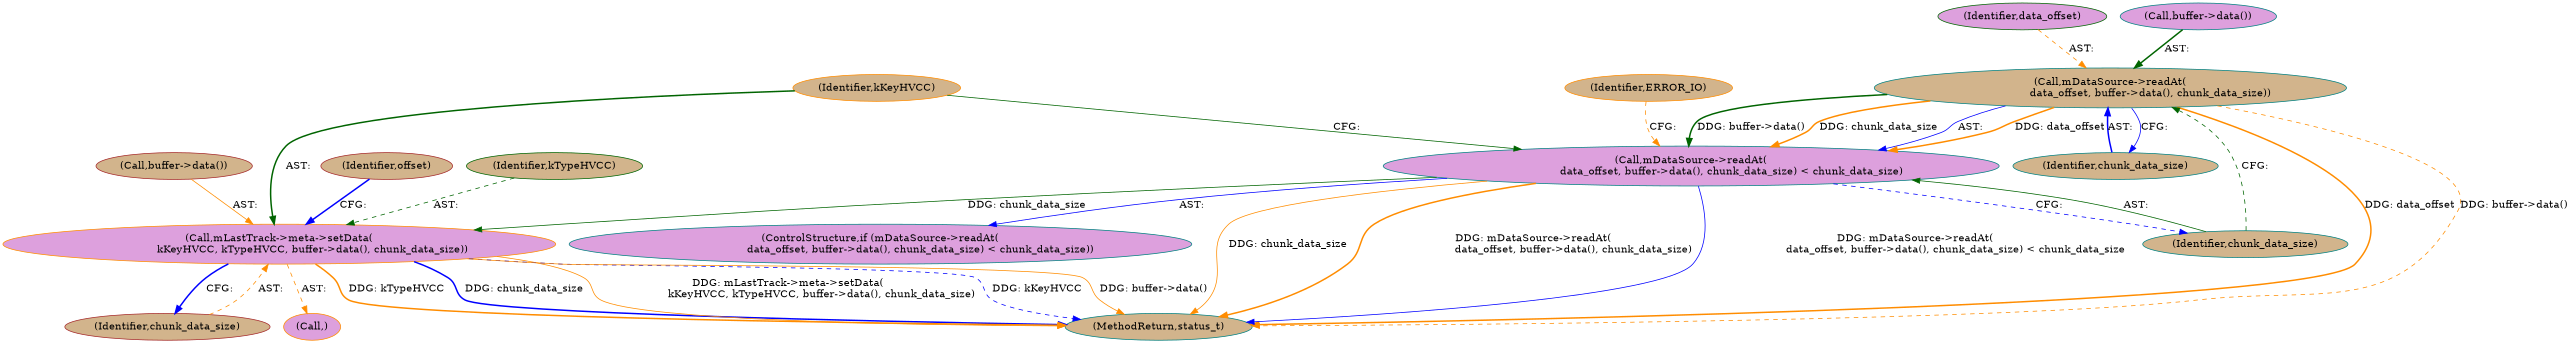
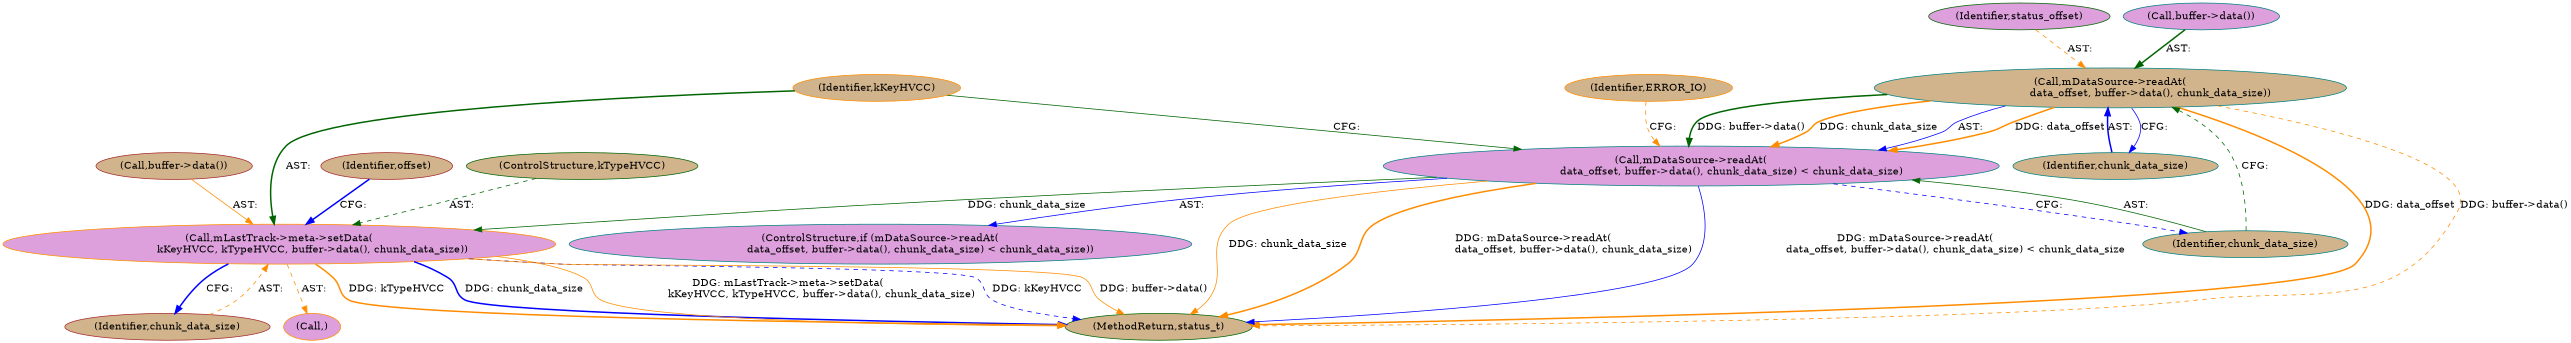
node "(Identifier,data_offset)": label "(Identifier,data_offset)" -> "(Identifier,status_offset)"
node "(Identifier,kTypeHVCC)": label "(Identifier,kTypeHVCC)" -> "(ControlStructure,kTypeHVCC)"
node "(MethodReturn,status_t)": color teal -> darkgreen
